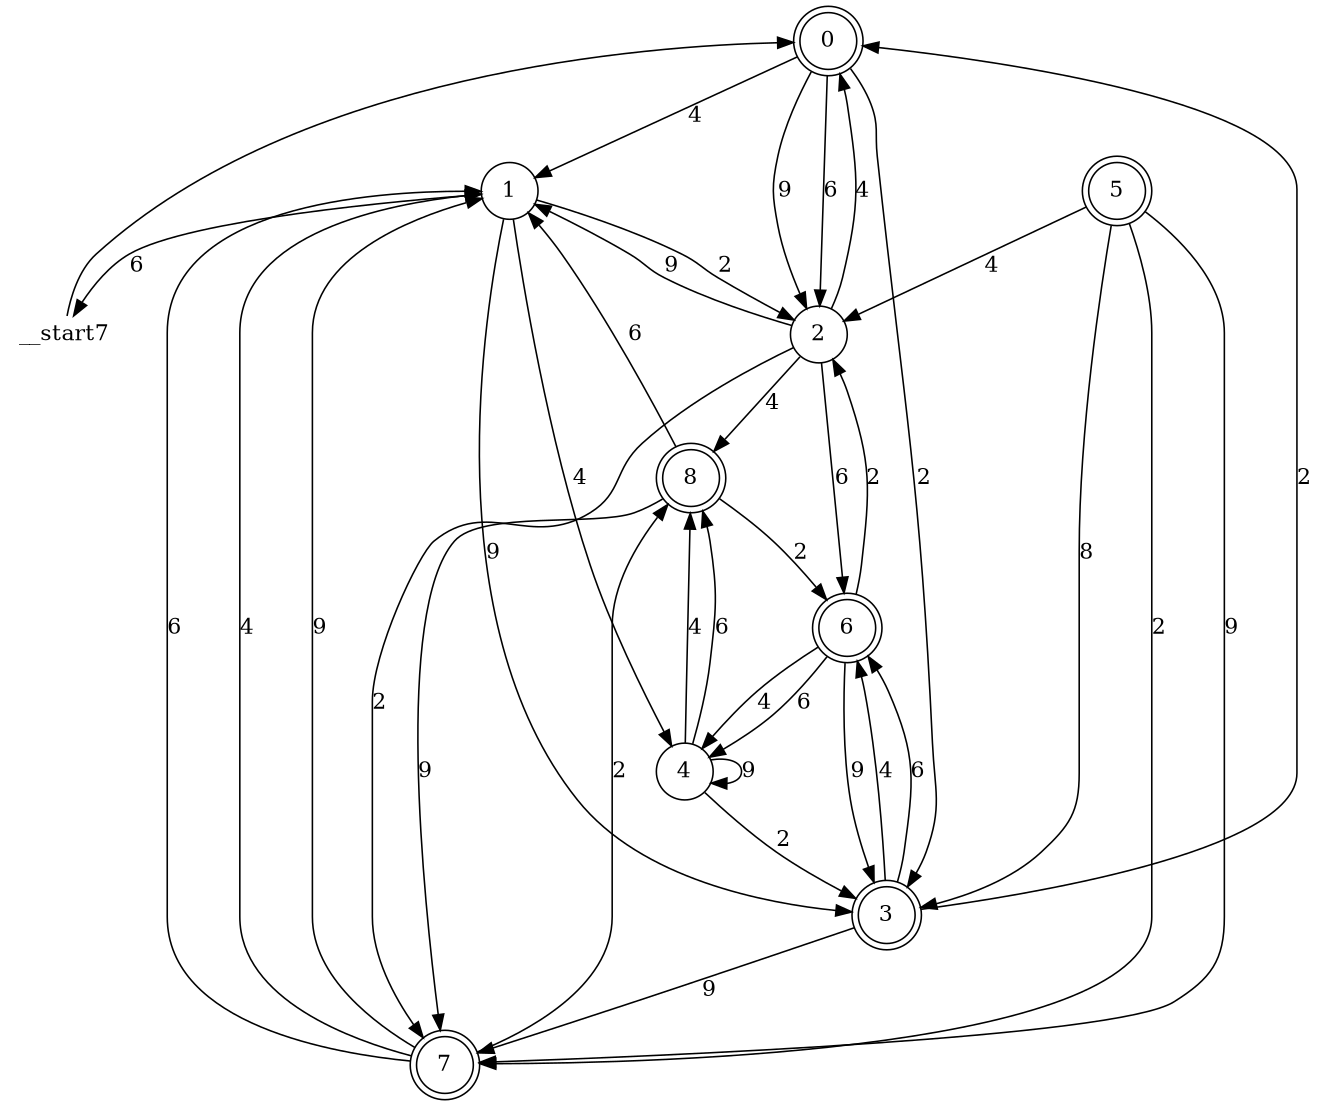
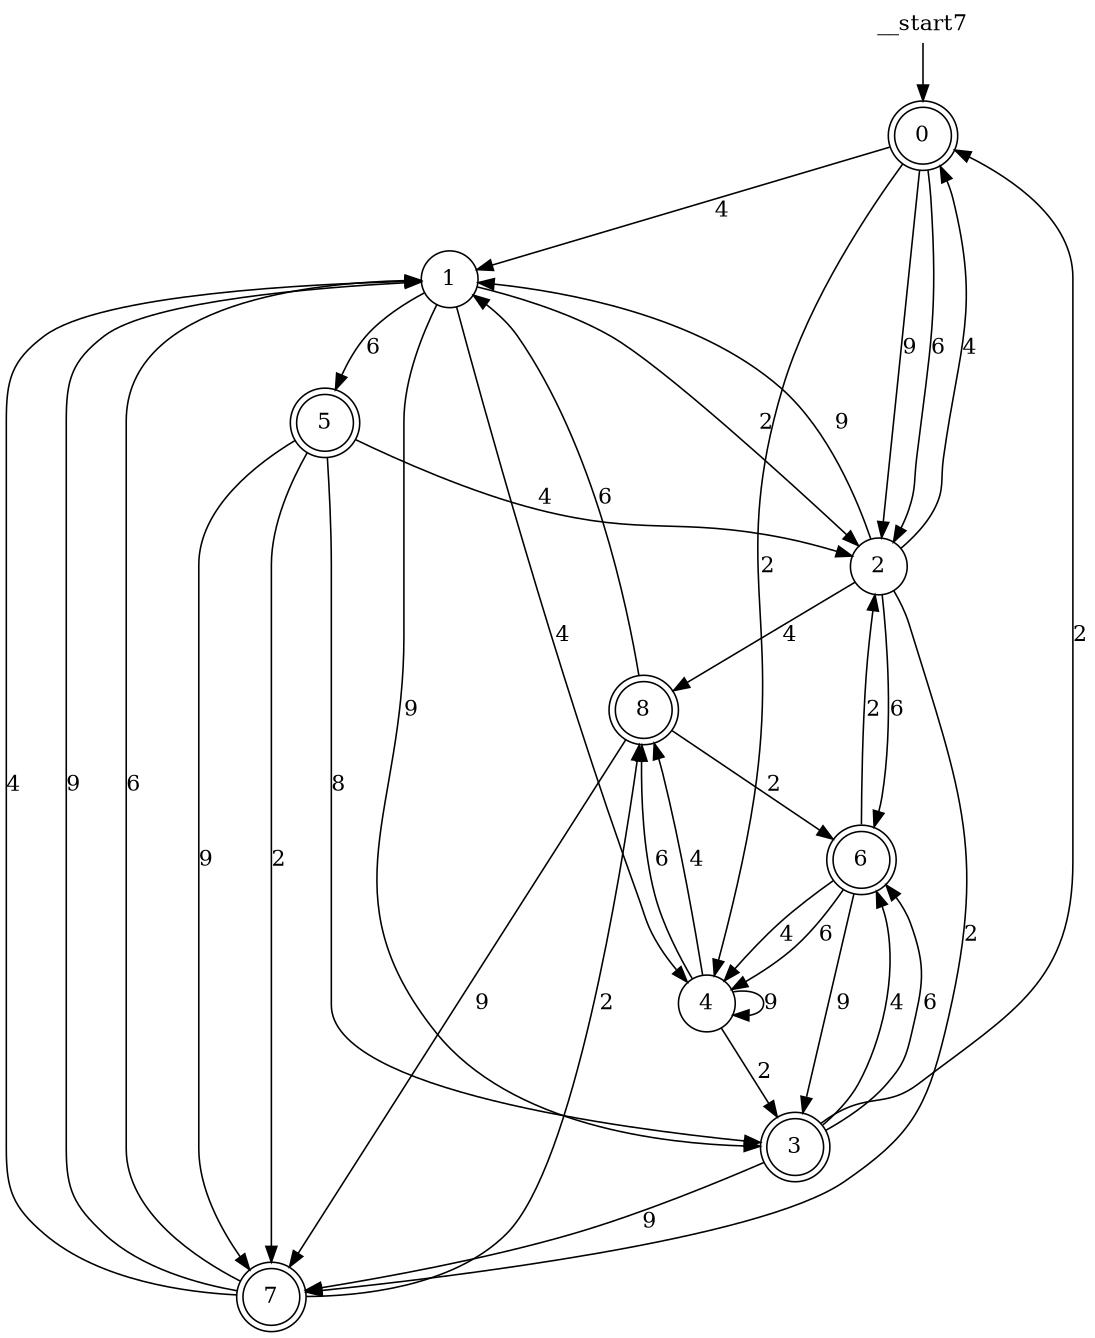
edge "1" -> "__start7": now "1" -> "5"
edge "0" -> "3": now "0" -> "4"
